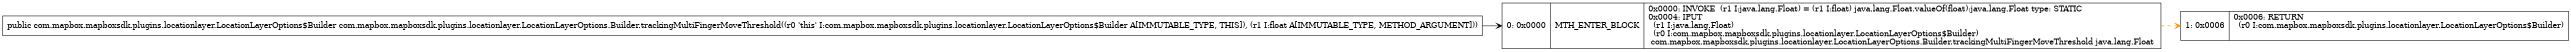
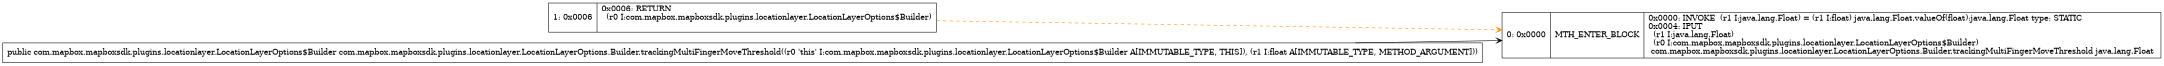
edge "0: 0x0000" -> "1: 0x0006": reversed
